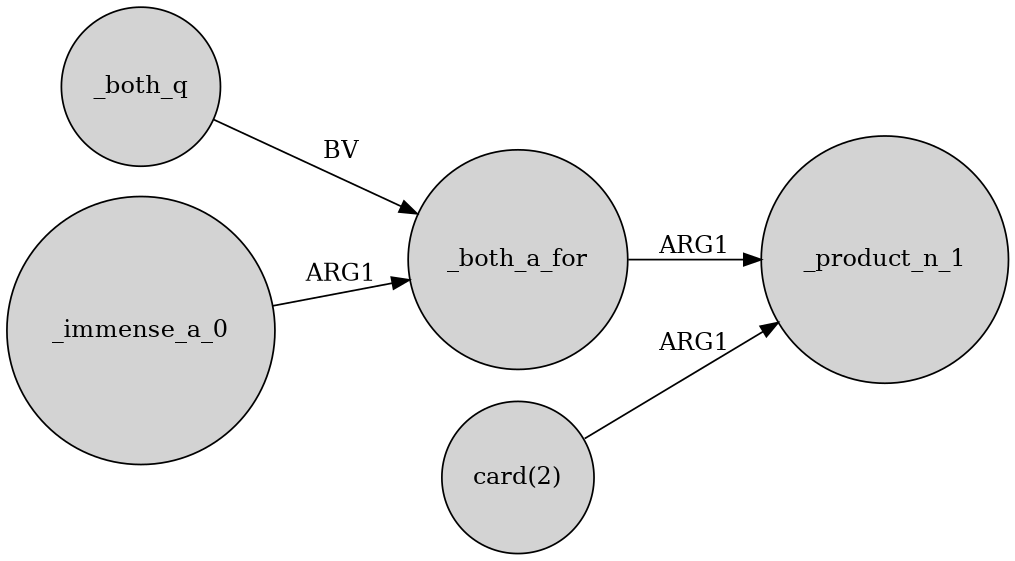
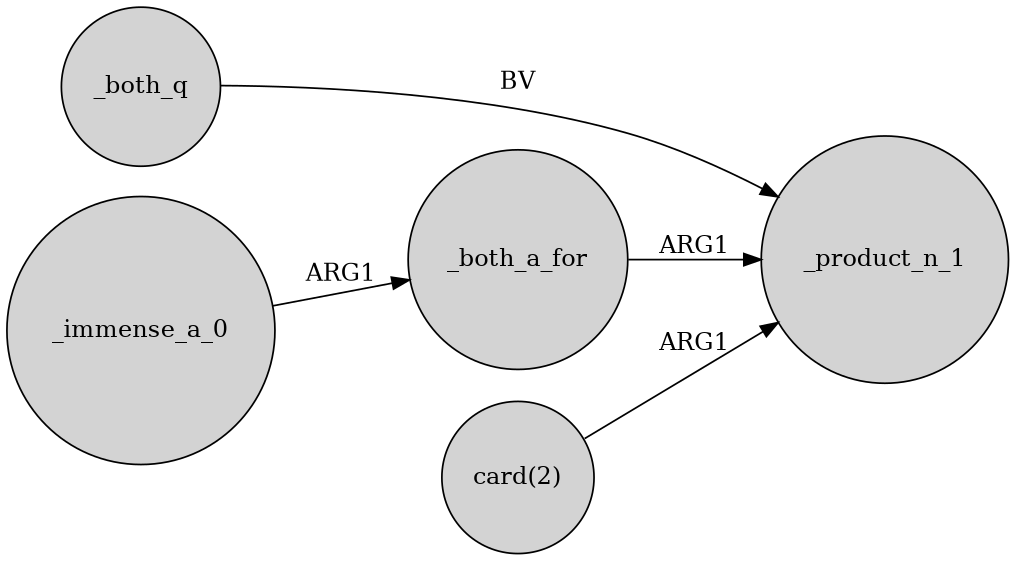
edge "_both_q" -> "_both_a_for": now "_both_q" -> "_product_n_1"
